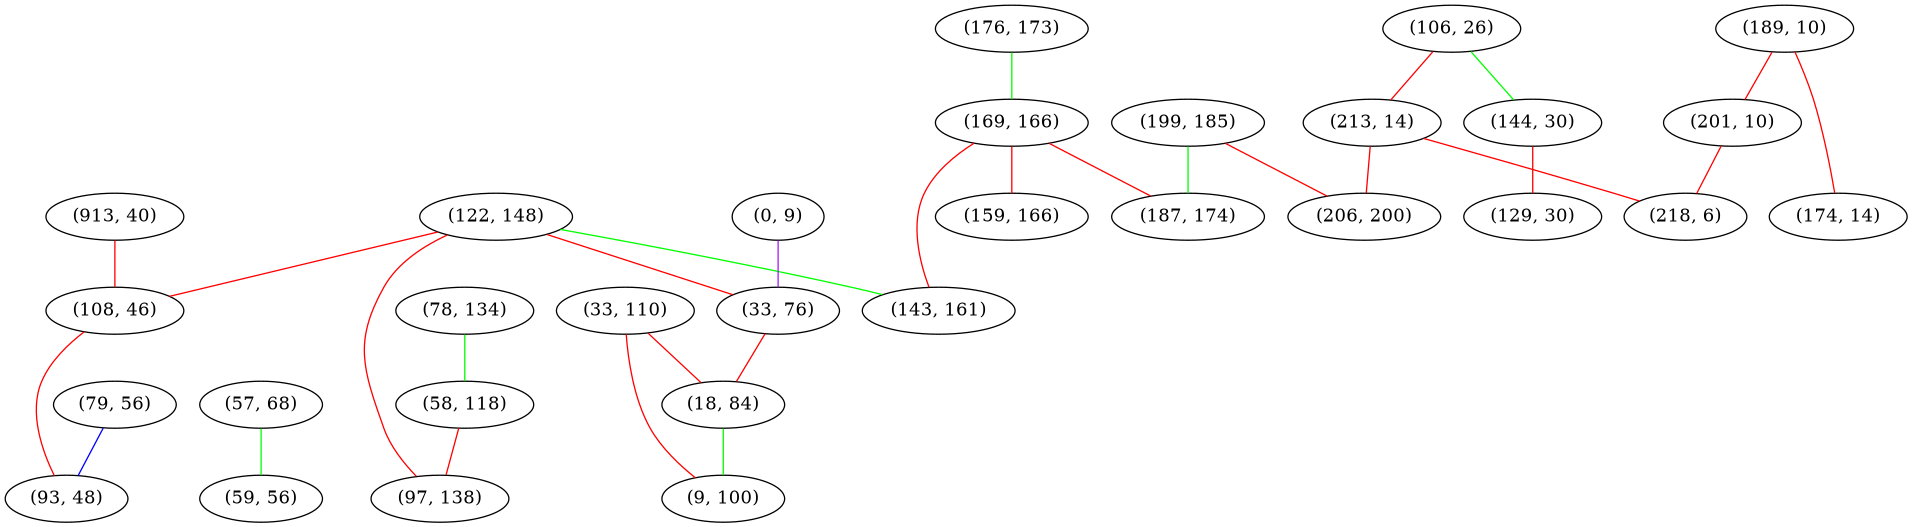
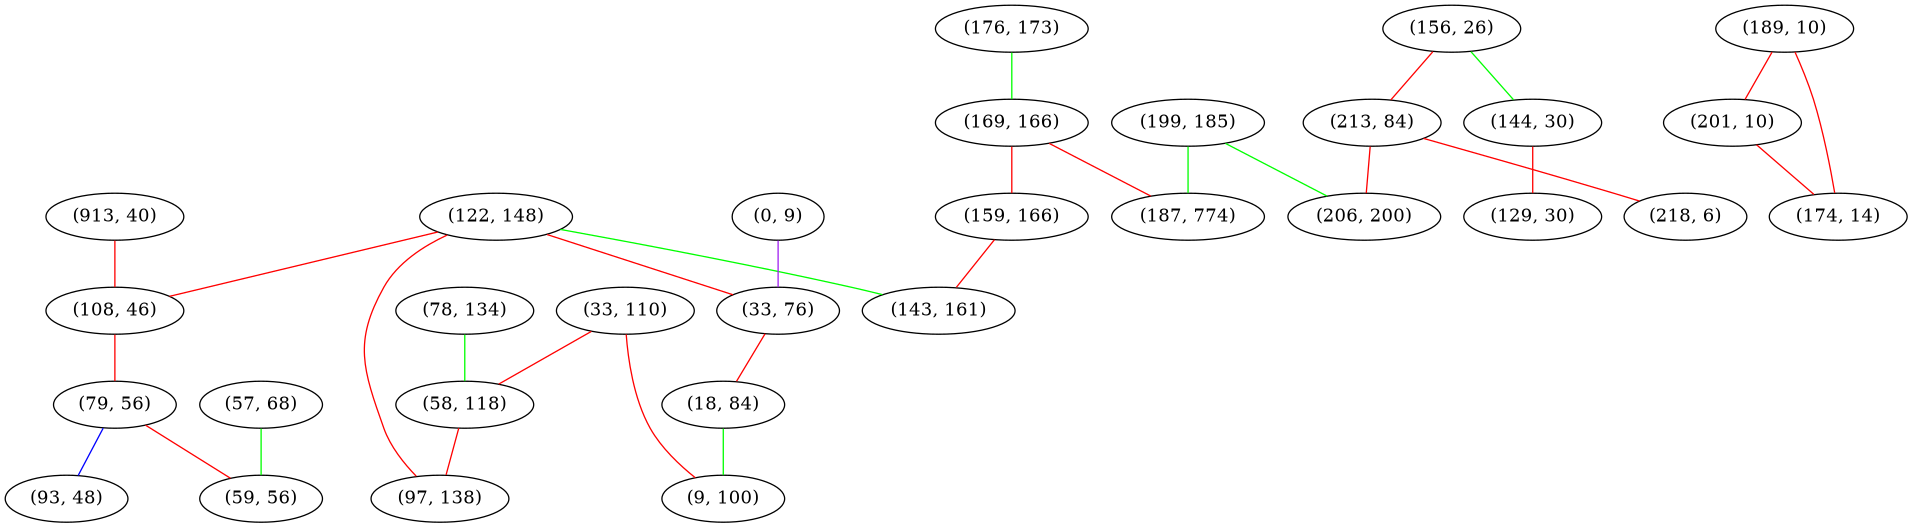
node "(106, 26)": label "(106, 26)" -> "(156, 26)"
node "(213, 14)": label "(213, 14)" -> "(213, 84)"
edge "(199, 185)" -- "(206, 200)": color red -> green
edge "(201, 10)" -- "(218, 6)": now "(201, 10)" -- "(174, 14)"
edge "(169, 166)" -- "(143, 161)": now "(159, 166)" -- "(143, 161)"
node "(187, 174)": label "(187, 174)" -> "(187, 774)"
edge "(33, 110)" -- "(18, 84)": now "(33, 110)" -- "(58, 118)"
edge "(108, 46)" -- "(93, 48)": now "(108, 46)" -- "(79, 56)"
edge "(79, 56)" -- "(59, 56)": added
